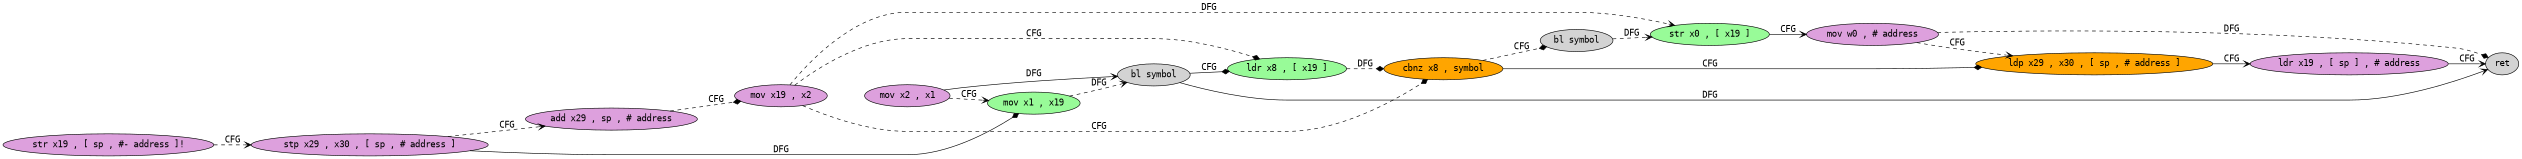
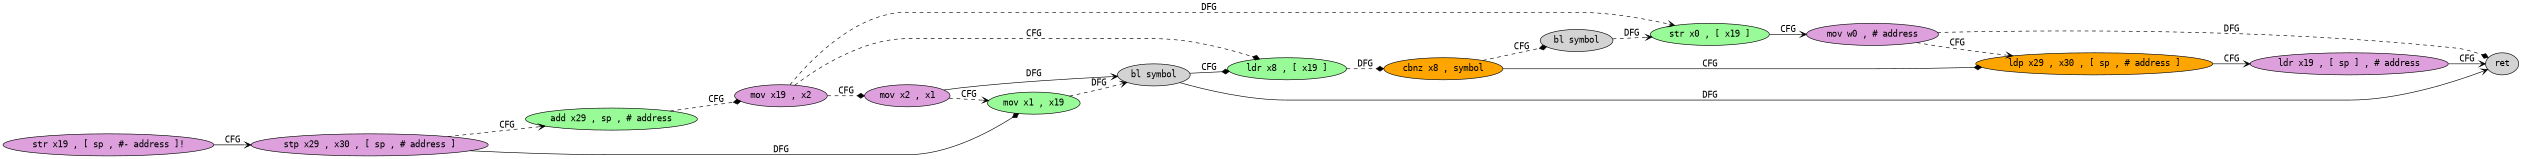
node "add x29 , sp , # address": fillcolor plum -> palegreen
edge "mov x19 , x2" -> "cbnz x8 , symbol": now "mov x19 , x2" -> "mov x2 , x1"
edge "str x19 , [ sp , #- address ]!" -> "stp x29 , x30 , [ sp , # address ]": style dashed -> solid
